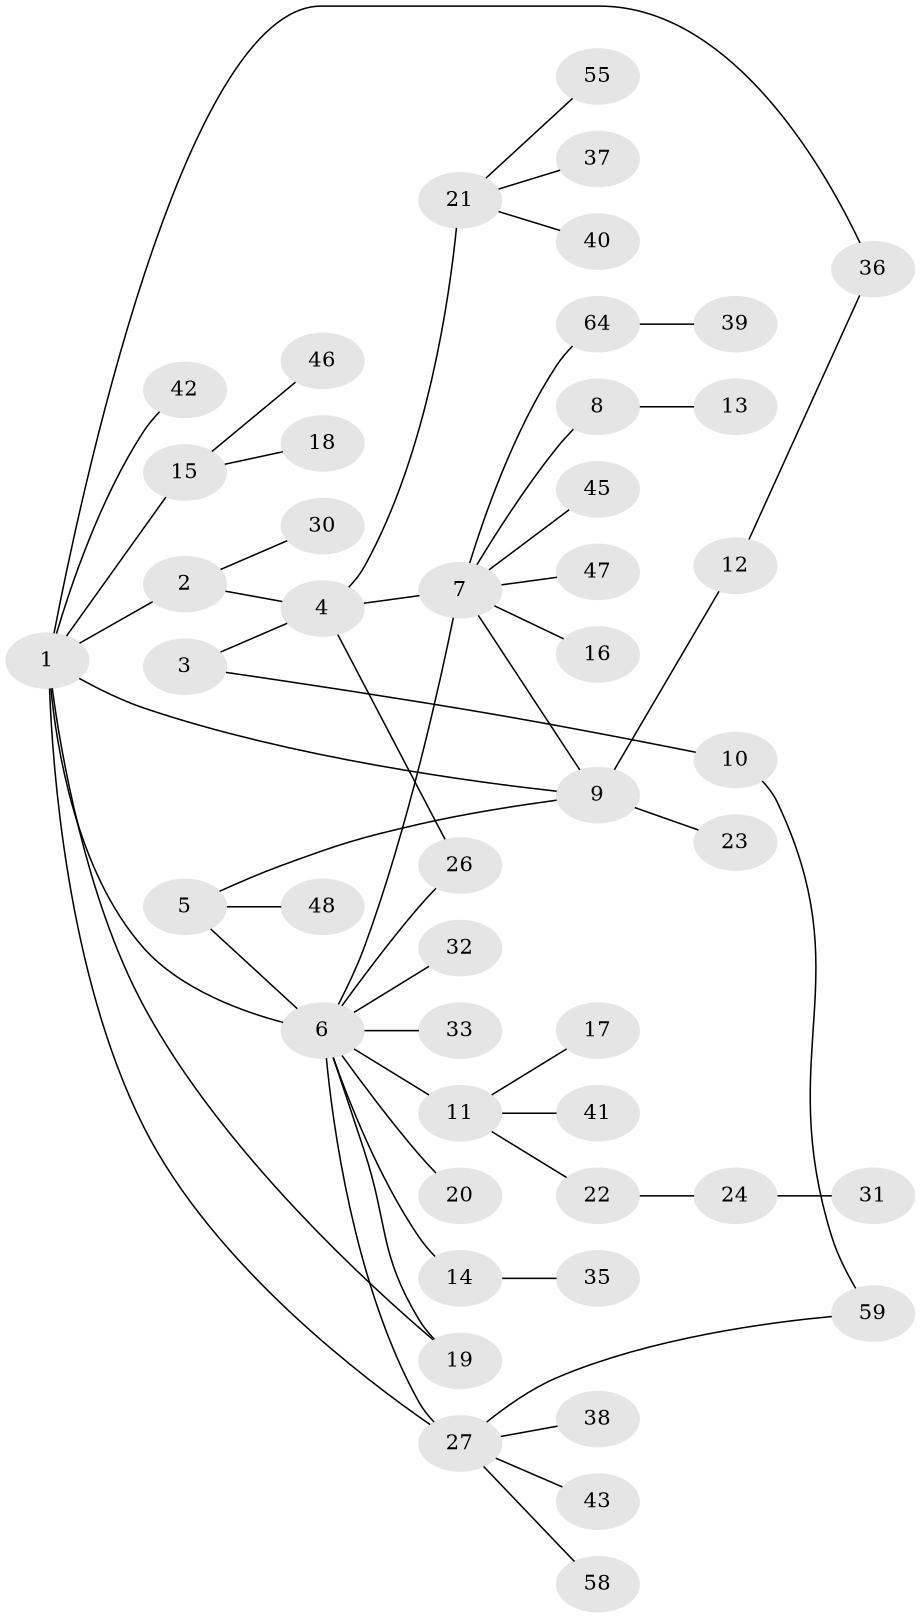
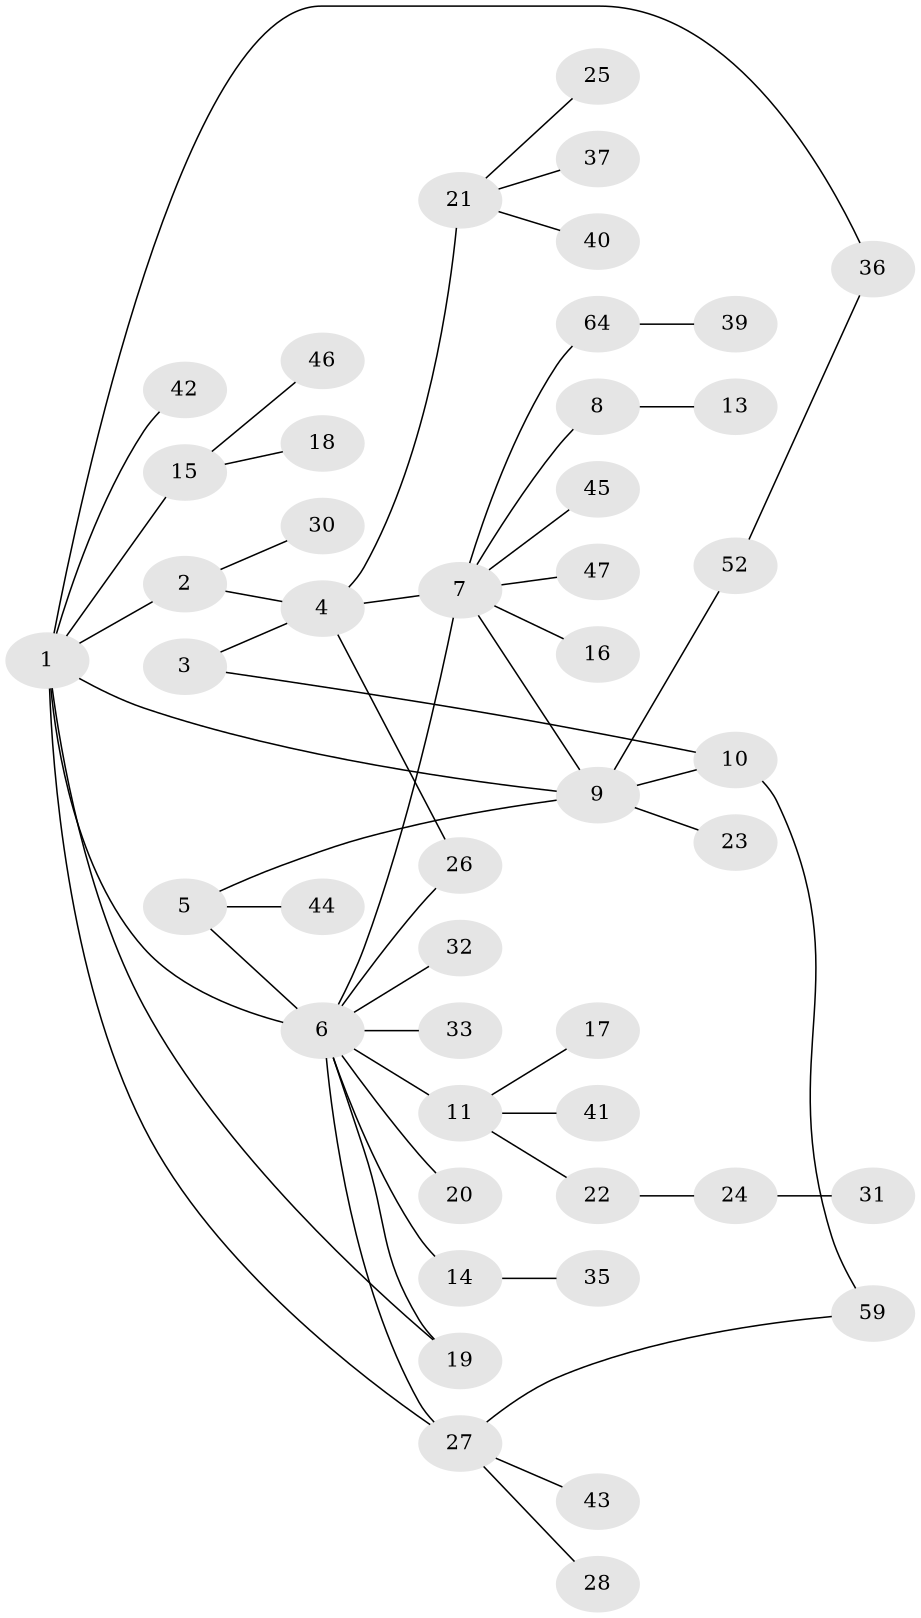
node "55": label "55" -> "25"
node "12": label "12" -> "52"
edge "10" -- "9": added
node "48": label "48" -> "44"
node "38": removed
node "58": label "58" -> "28"
